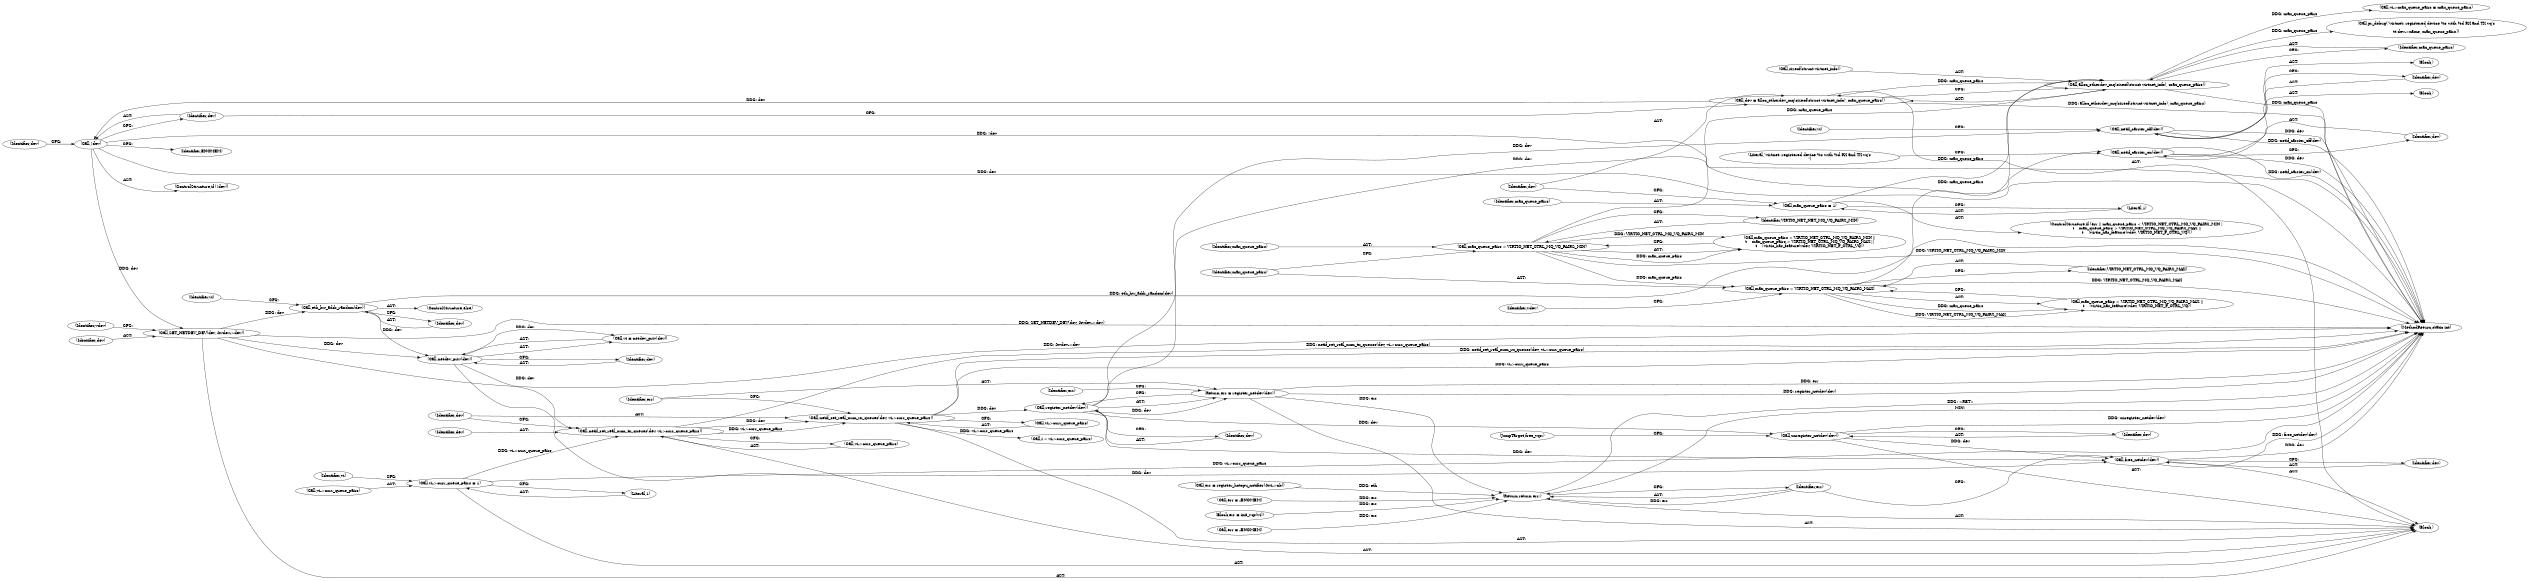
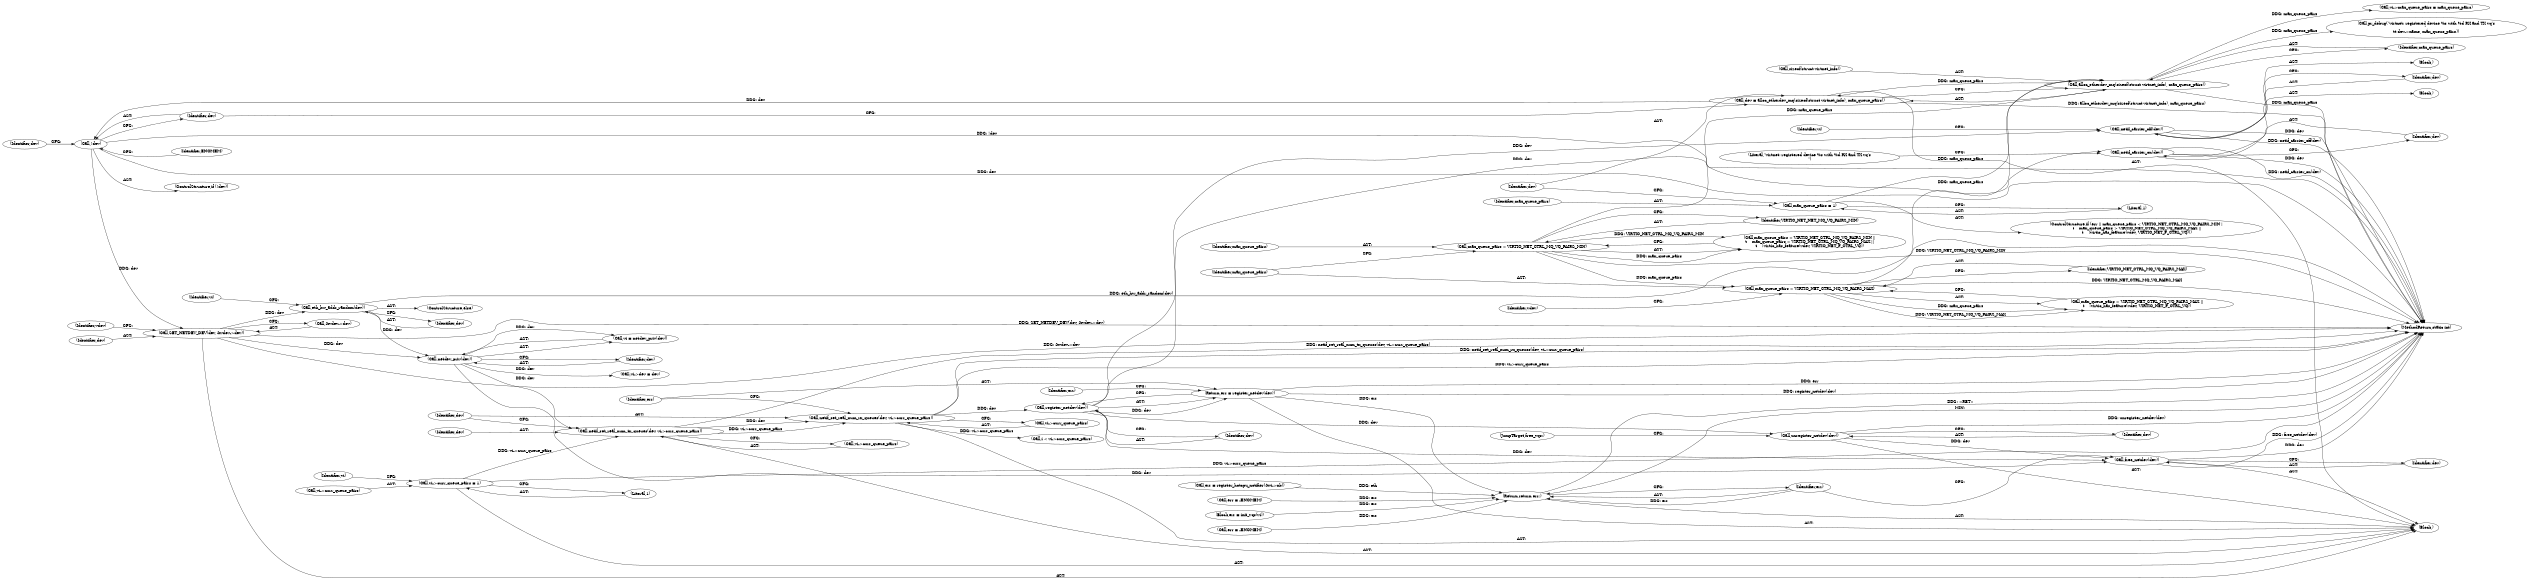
edge "(Call,!dev)" -> "(Identifier,ENOMEM)": reversed
node "(Call,&vdev->dev)": added
node "(Call,vi->dev = dev)": added
